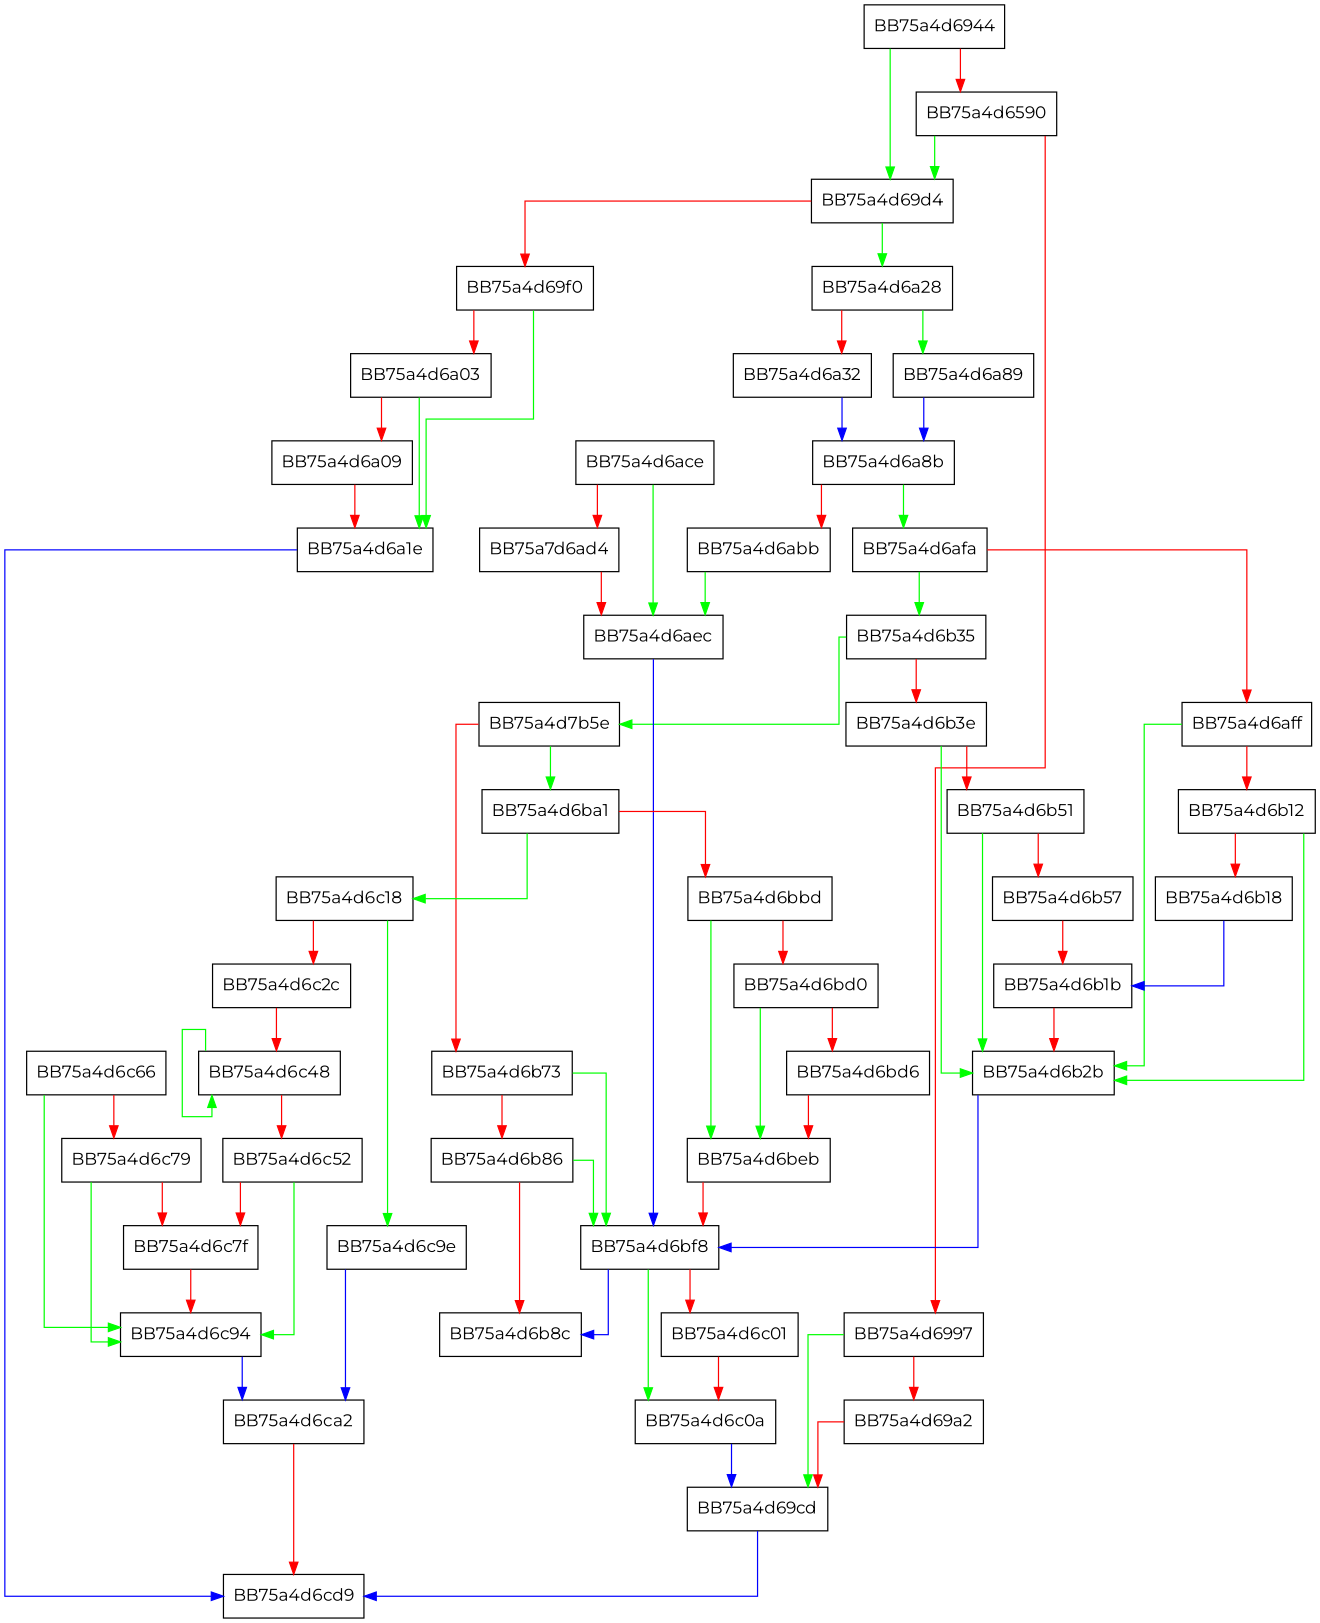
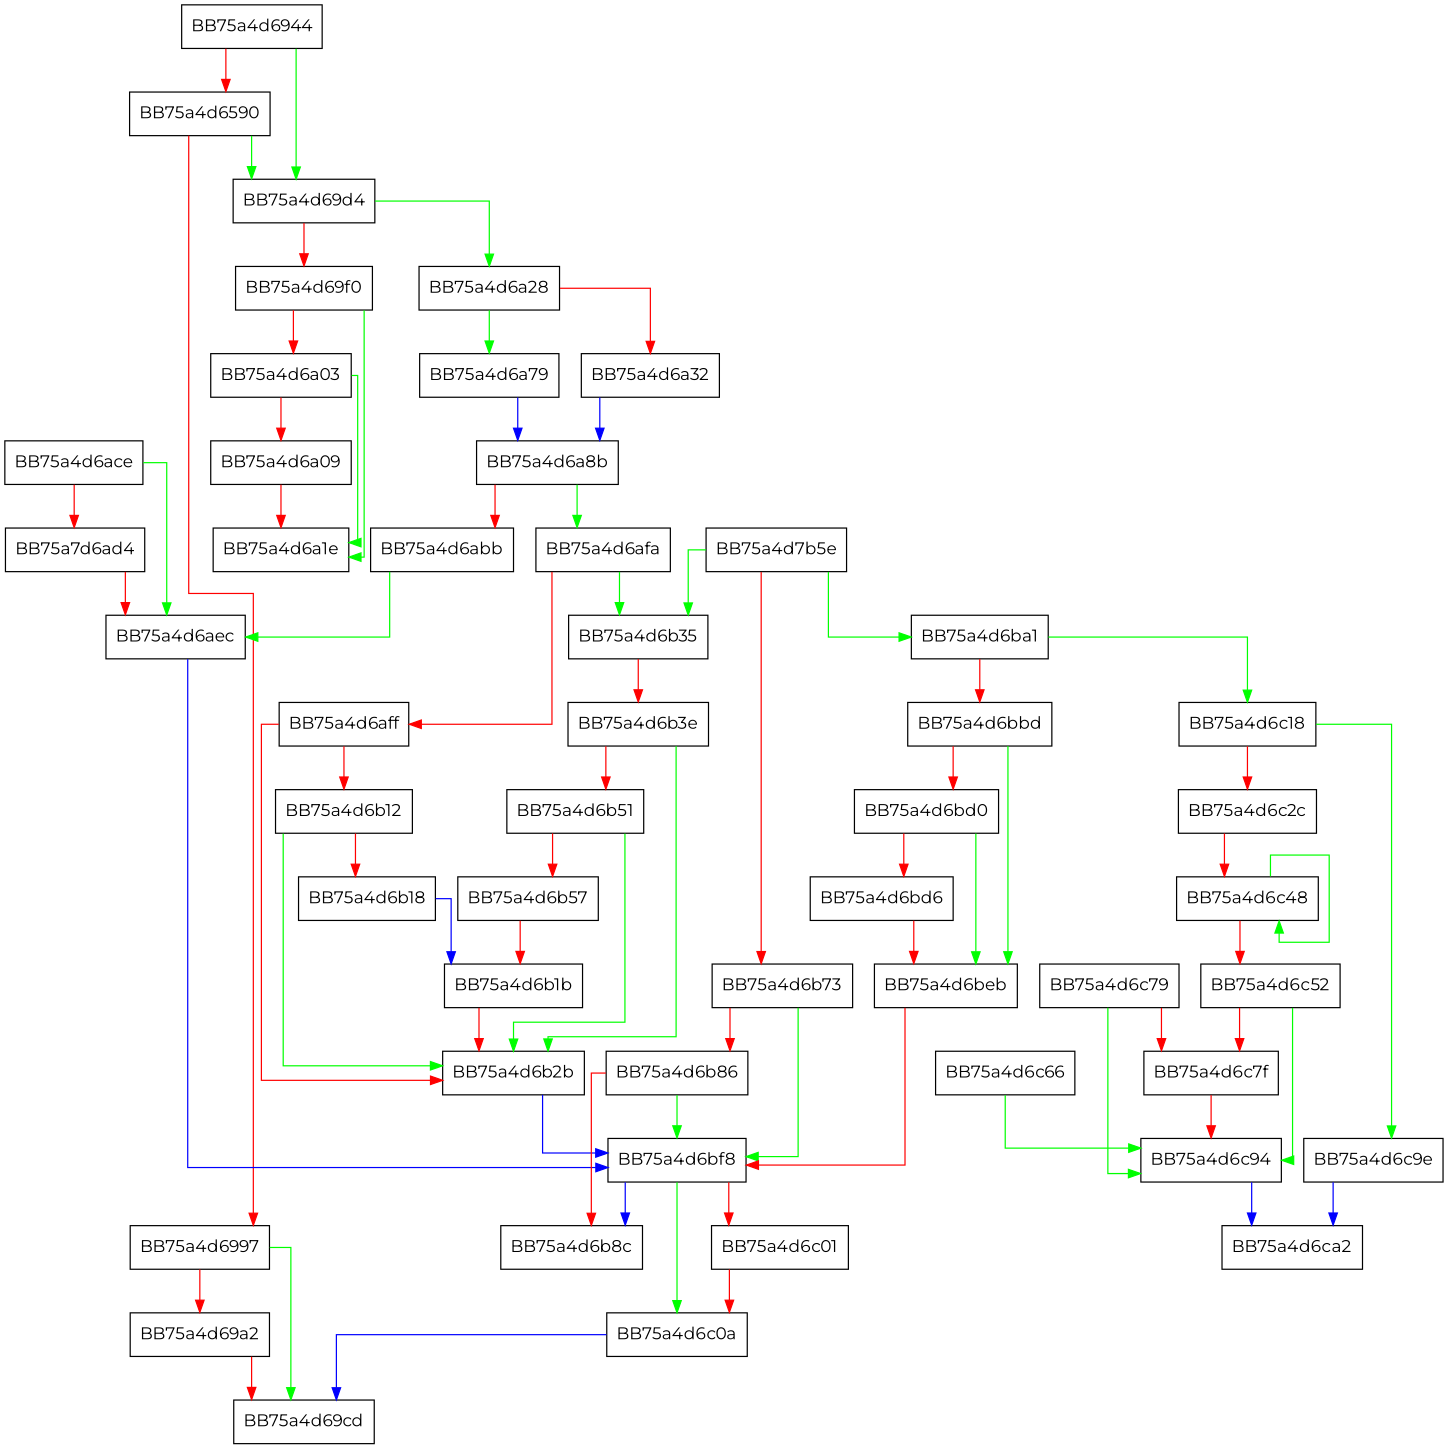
node "BB75a4d6a89": label "BB75a4d6a89" -> "BB75a4d6a79"
edge "BB75a4d6b35" -> "BB75a4d7b5e": reversed
edge "BB75a4d6aff" -> "BB75a4d6b2b": color green -> red
edge "BB75a4d6c66" -> "BB75a4d6c79": removed
node "BB75a4d6cd9": removed
